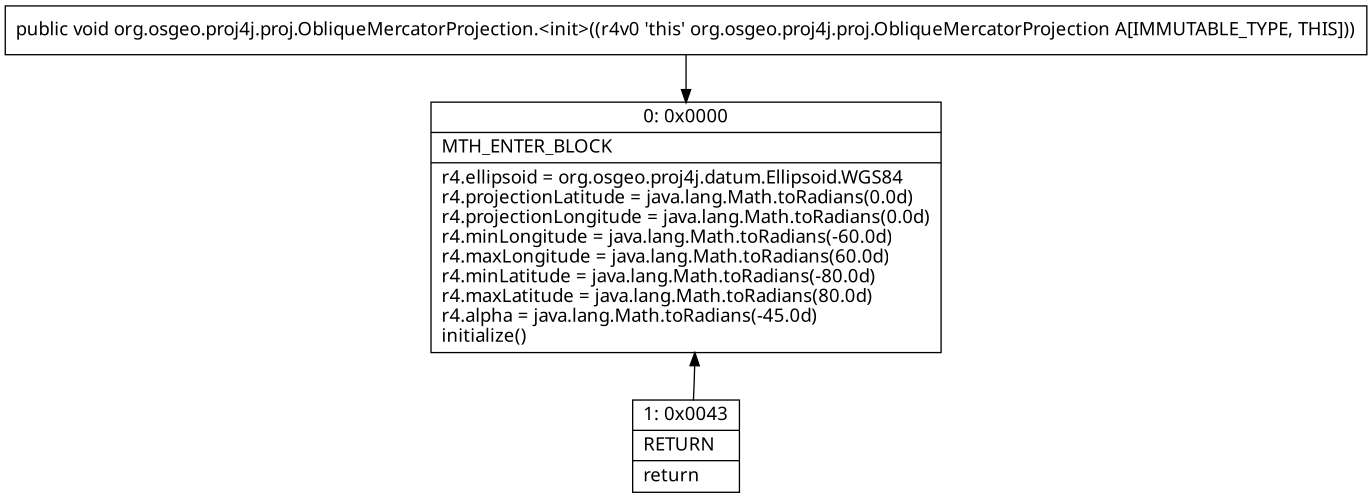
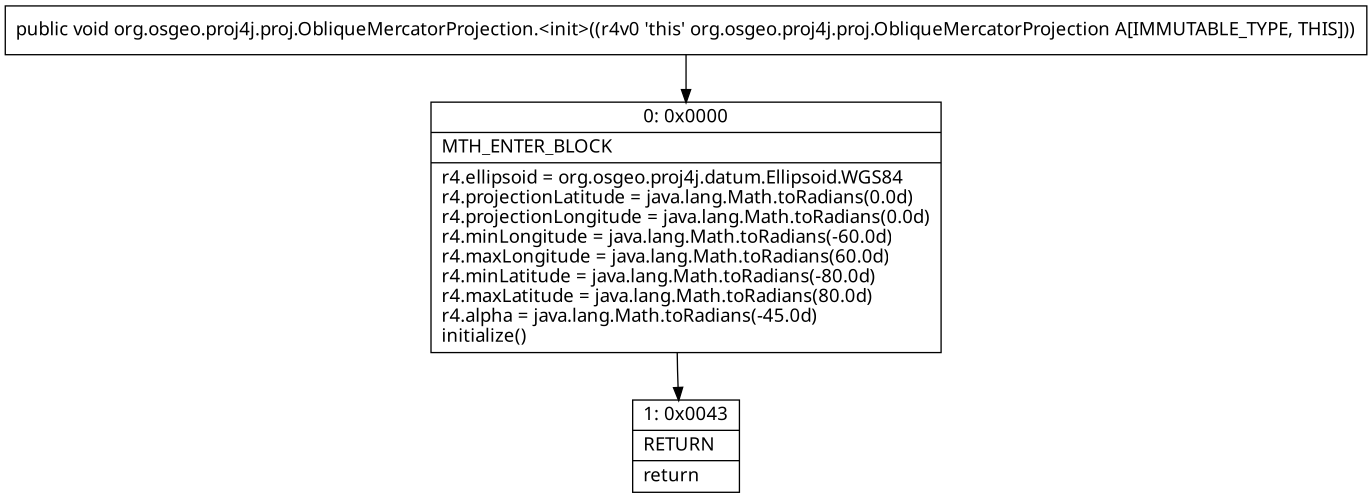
edge "1: 0x0043" -> "0: 0x0000": reversed
